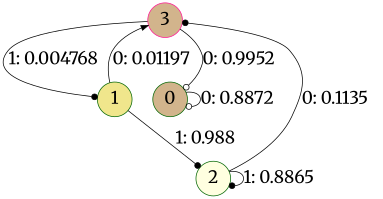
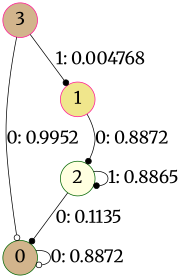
edge "1" -> "3": removed, label "0: 0.01197"
edge "2" -> "3": now "2" -> "0"
node "1": color darkgreen -> deeppink
edge "1" -> "2": label "1: 0.988    " -> "0: 0.8872   "
